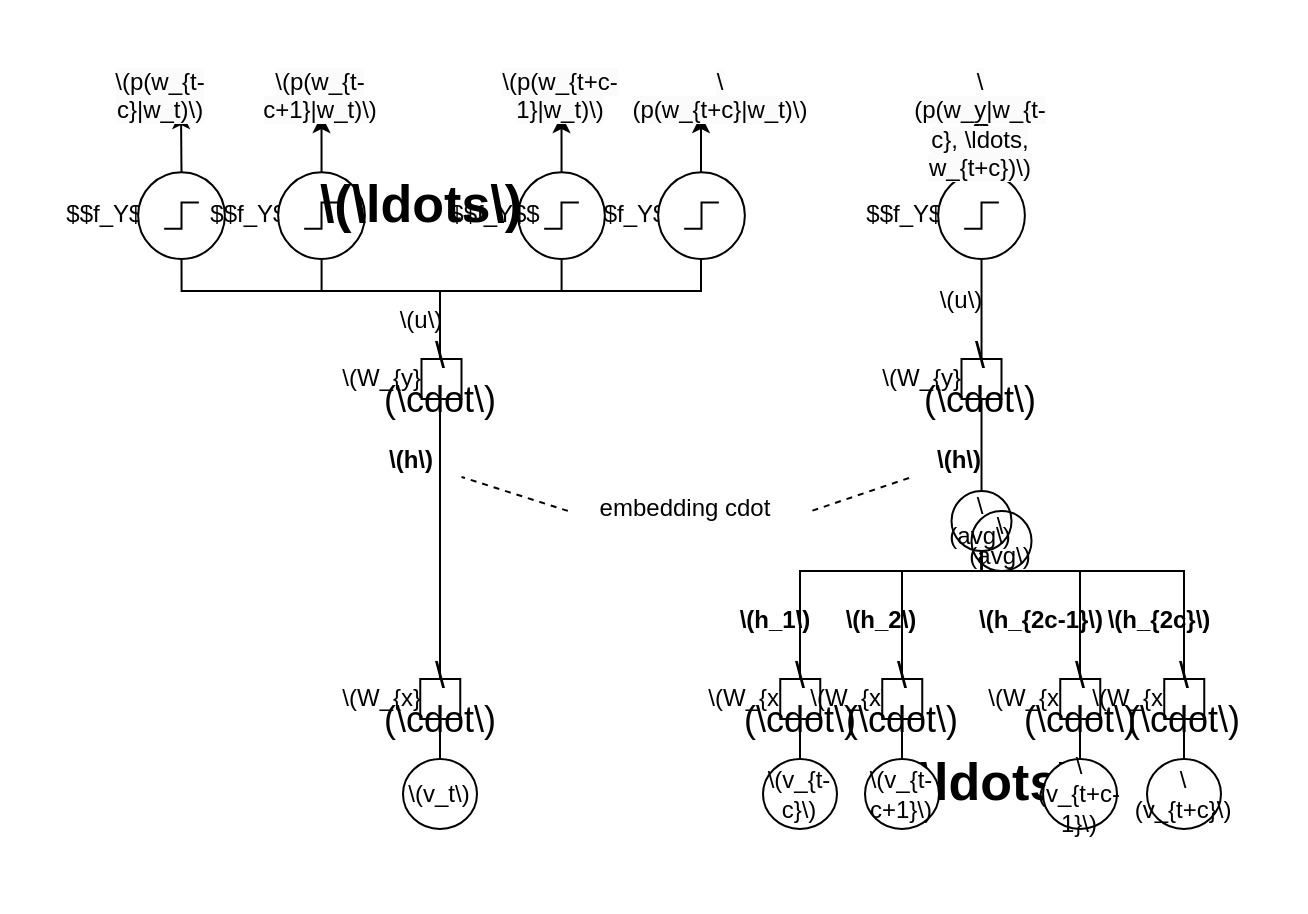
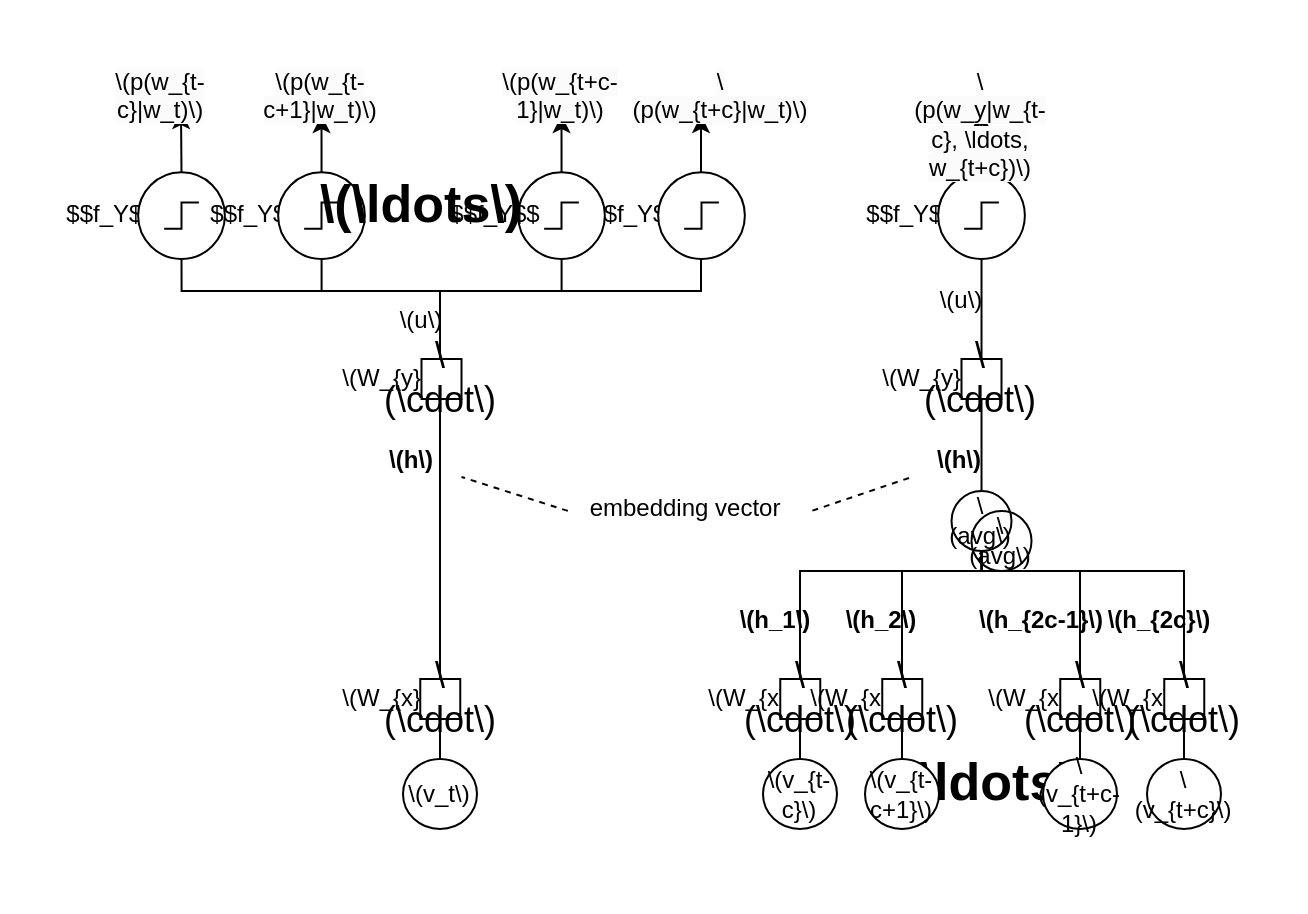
node "embedding cdot": label "embedding cdot" -> "embedding vector"
